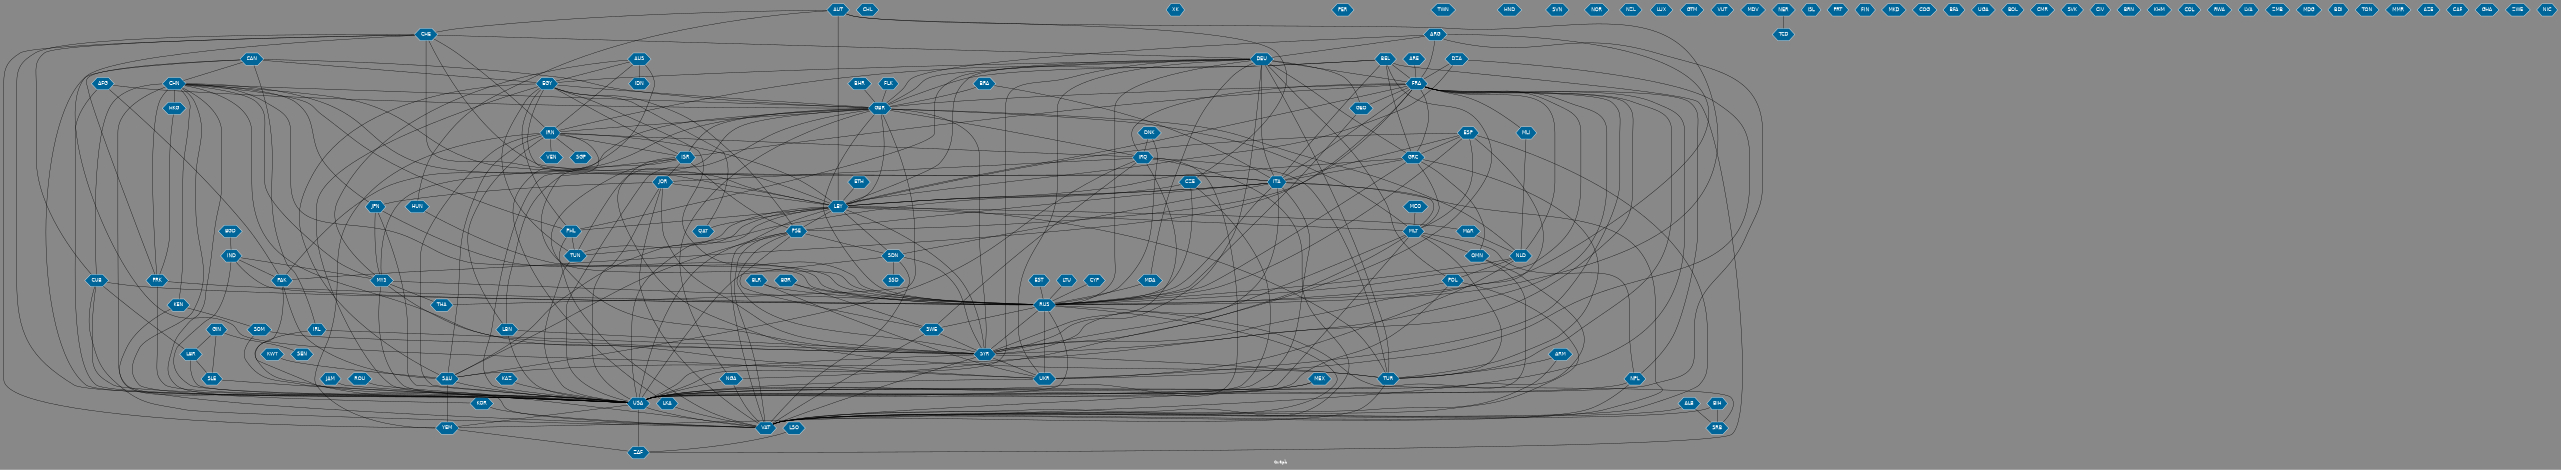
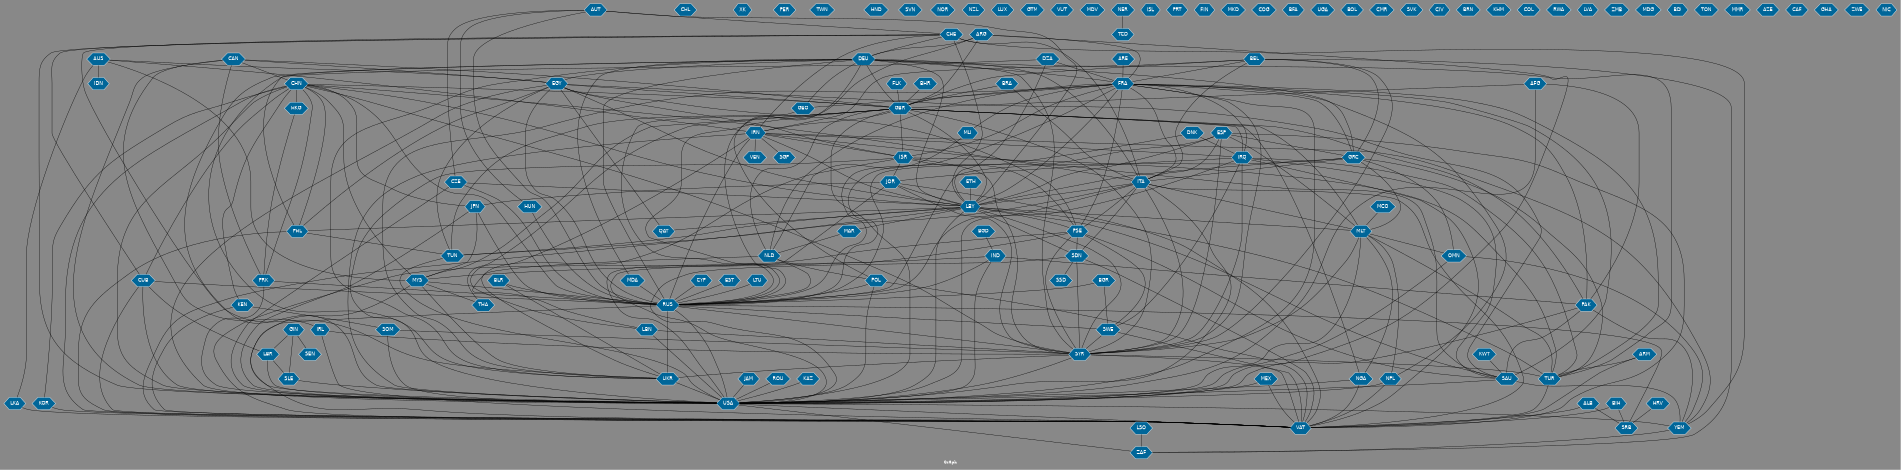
edge "PAK" -- "YEM": added
node "HRV": added
